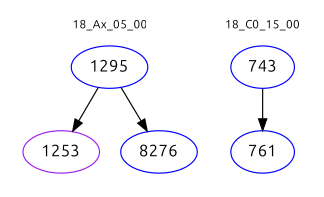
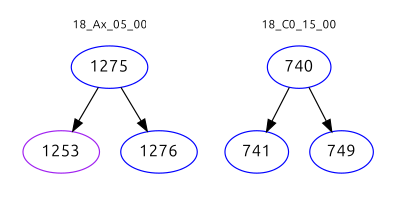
node "1295": label "1295" -> "1275"
node "743": label "743" -> "740"
node "8276": label "8276" -> "1276"
node "761": label "761" -> "741"
node "749": added
